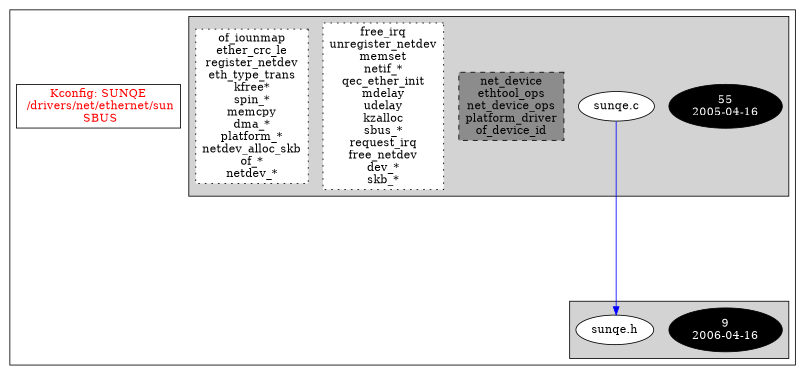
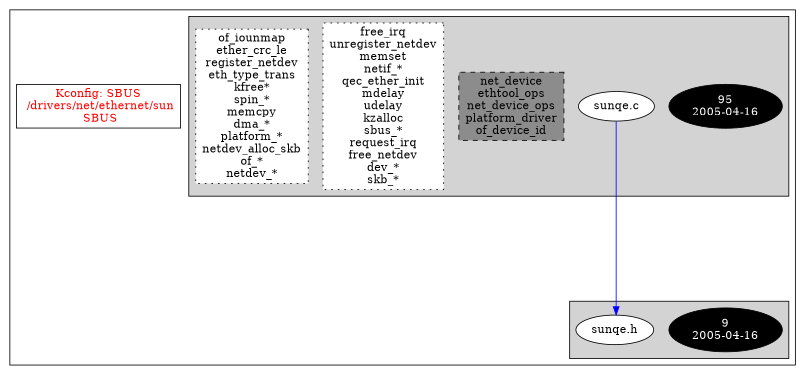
node "Kconfig: SUNQE /drivers/net/ethernet/sun SBUS": label "Kconfig: SUNQE /drivers/net/ethernet/sun SBUS" -> "Kconfig: SBUS /drivers/net/ethernet/sun SBUS"
node "55 2005-04-16": label "55 2005-04-16" -> "95 2005-04-16"
node "9 2006-04-16": label "9 2006-04-16" -> "9 2005-04-16"
